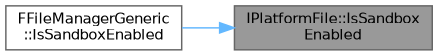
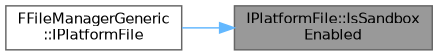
node "FFileManagerGeneric ::IsSandboxEnabled": label "FFileManagerGeneric ::IsSandboxEnabled" -> "FFileManagerGeneric ::IPlatformFile"
